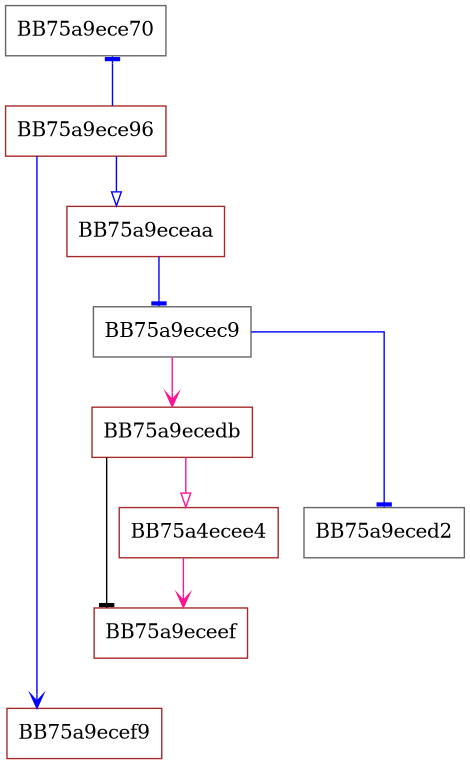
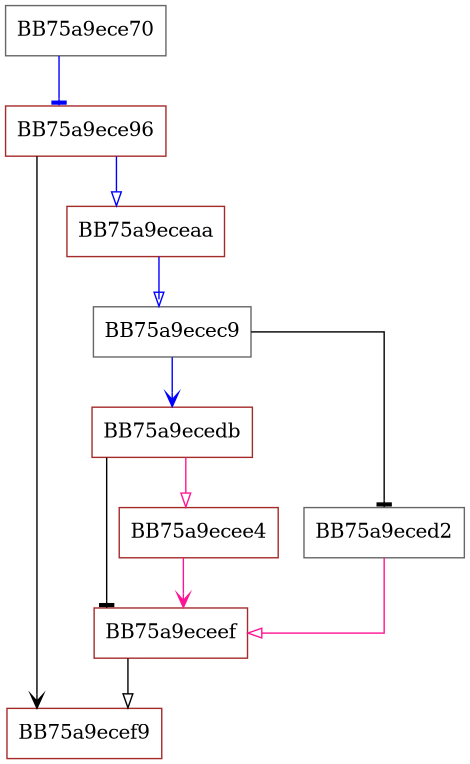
edge "BB75a9ece96" -> "BB75a9ece70": reversed
edge "BB75a9eceaa" -> "BB75a9ecec9": arrowhead tee -> onormal
edge "BB75a9ecec9" -> "BB75a9eced2": color blue -> black
edge "BB75a9ecec9" -> "BB75a9ecedb": color deeppink -> blue
edge "BB75a9ece96" -> "BB75a9ecef9": color blue -> black
node "BB75a4ecee4": label "BB75a4ecee4" -> "BB75a9ecee4"
edge "BB75a9eced2" -> "BB75a9eceef": added
edge "BB75a9eceef" -> "BB75a9ecef9": added
